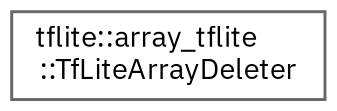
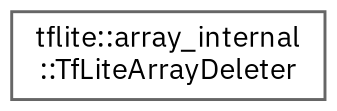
node "tflite::array_tflite ::TfLiteArrayDeleter": label "tflite::array_tflite ::TfLiteArrayDeleter" -> "tflite::array_internal ::TfLiteArrayDeleter"
